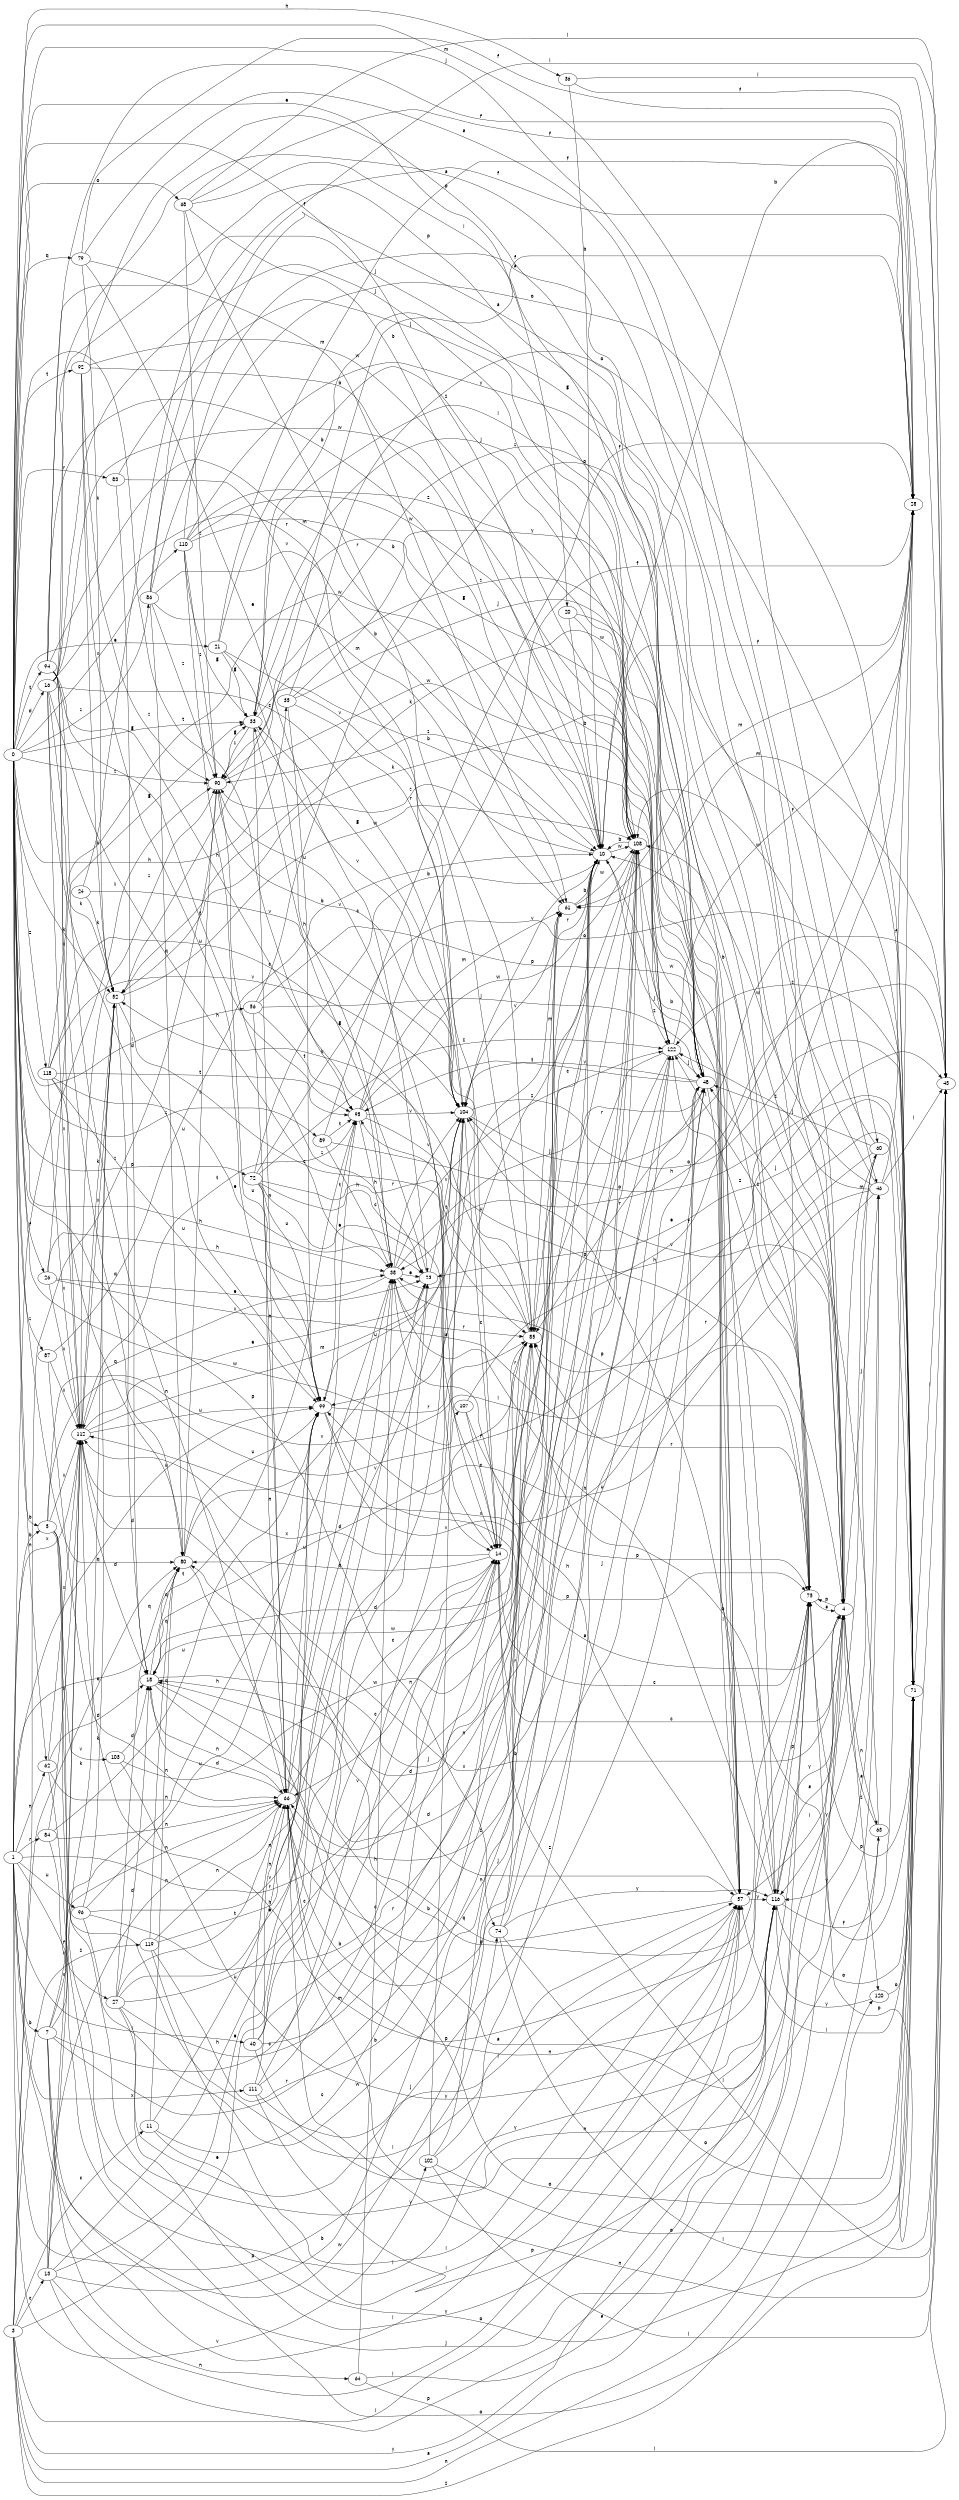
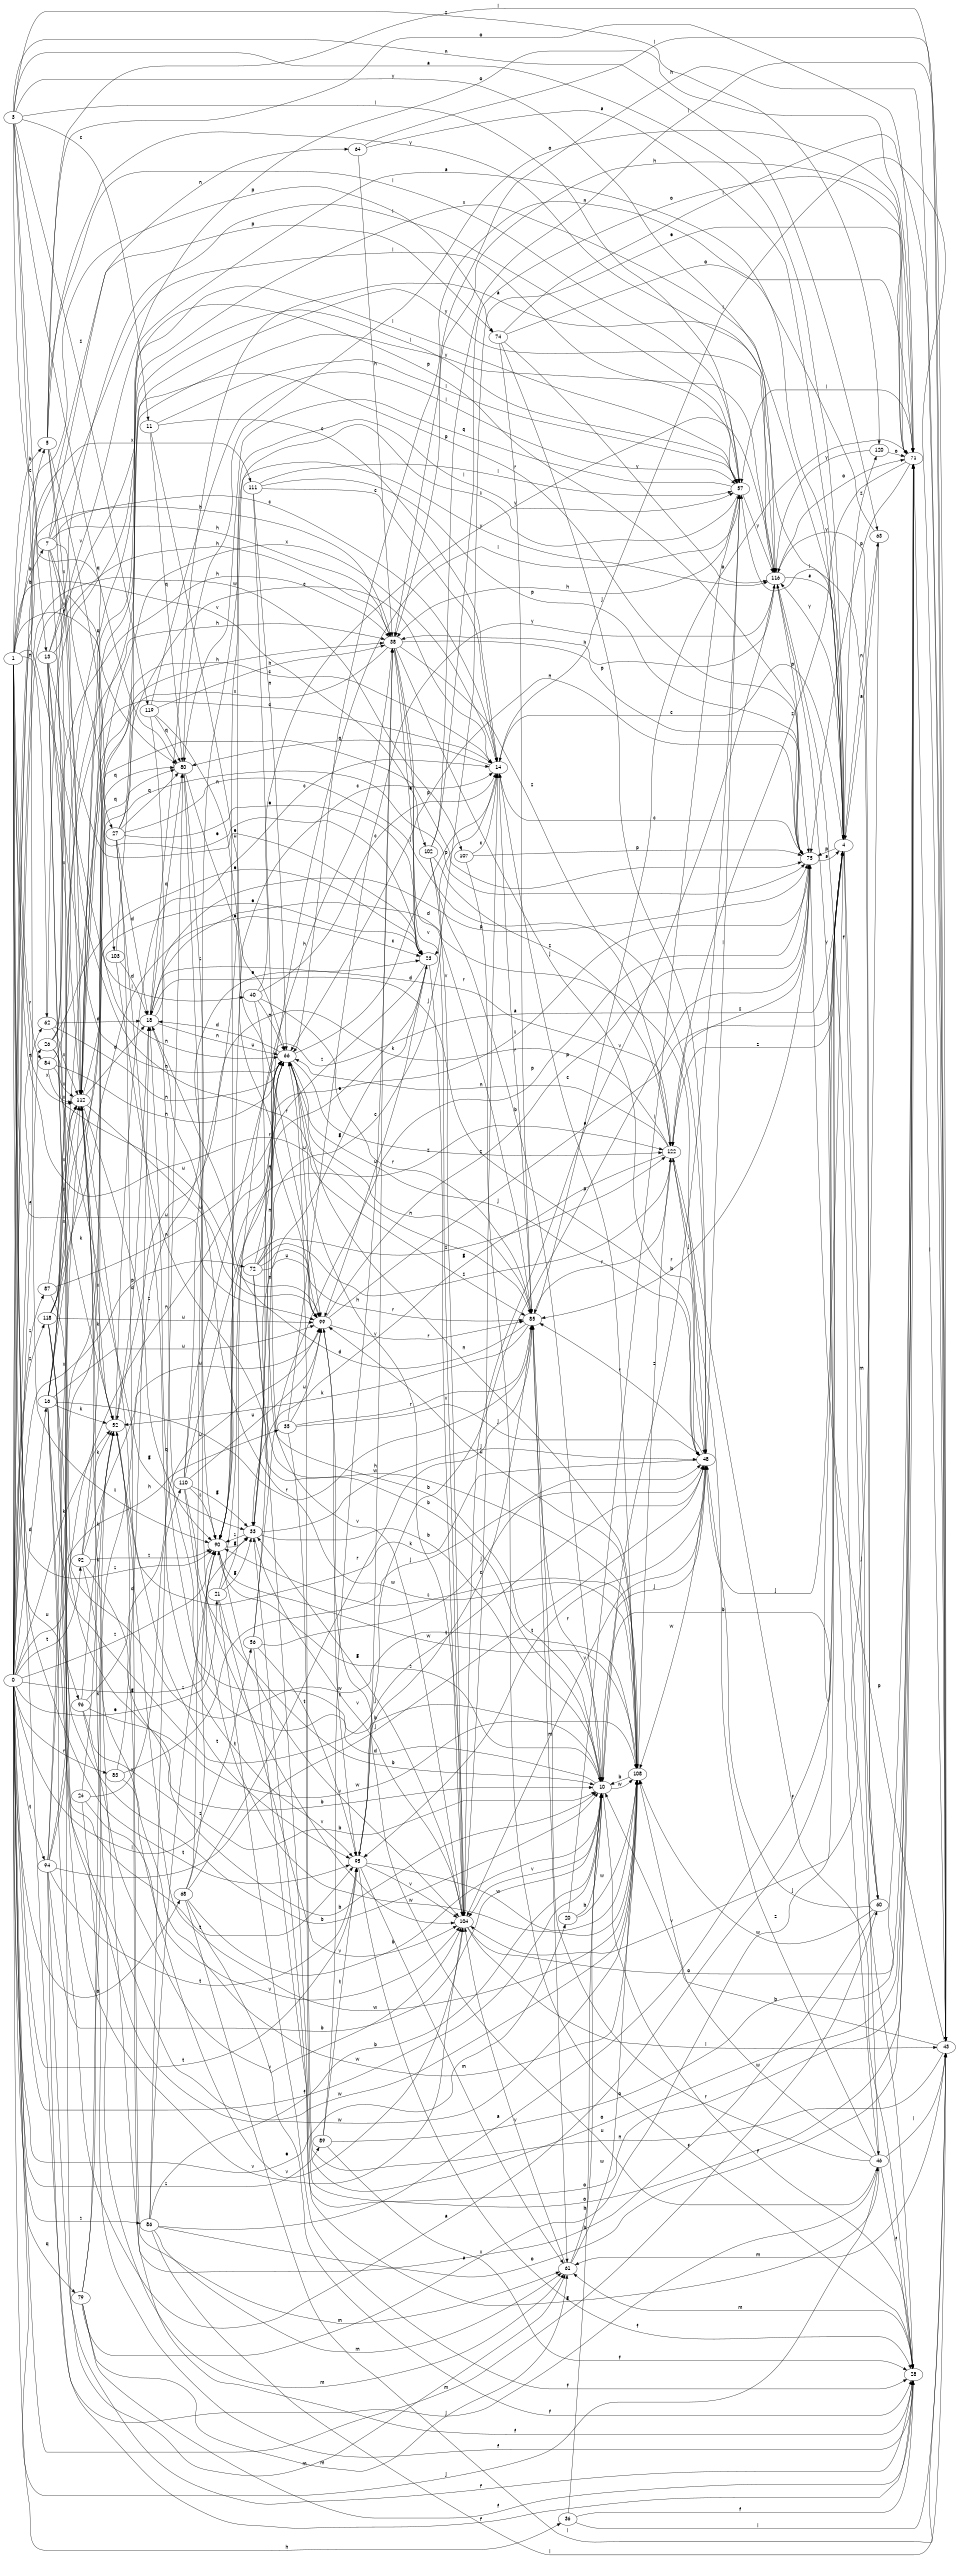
edge "0" -> "110": now "24" -> "110"
